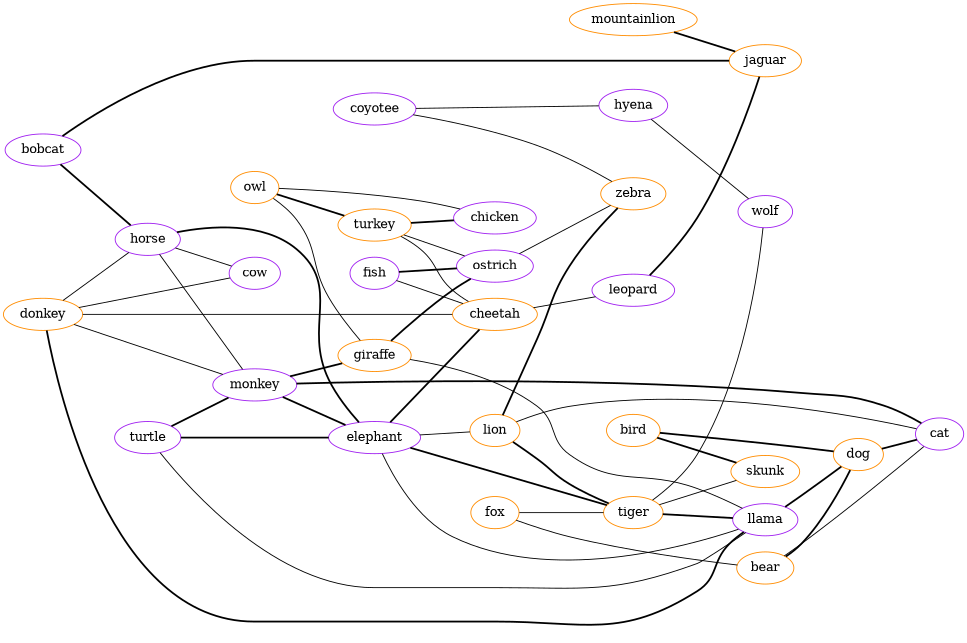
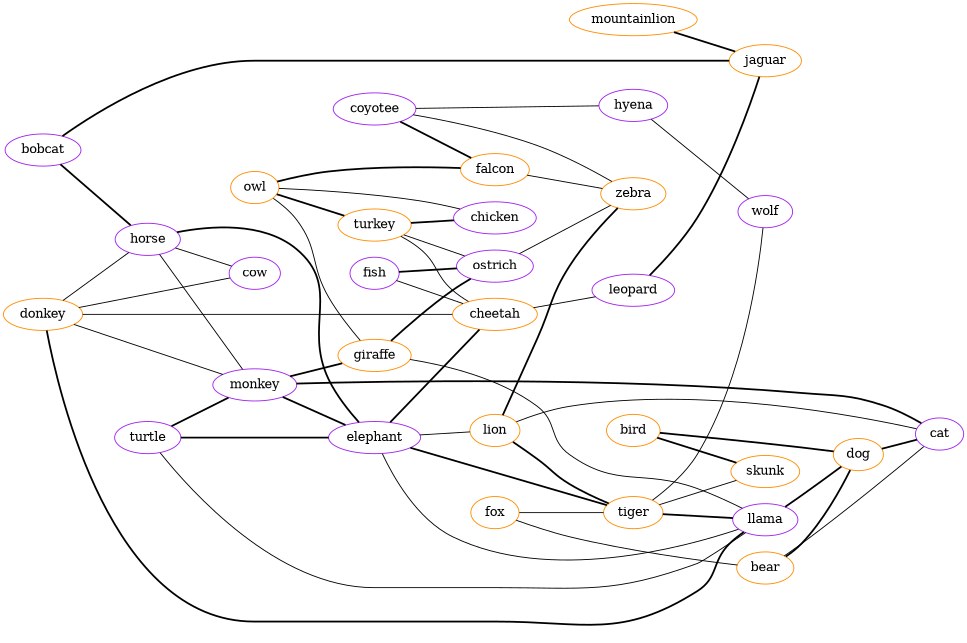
node "falcon": added
